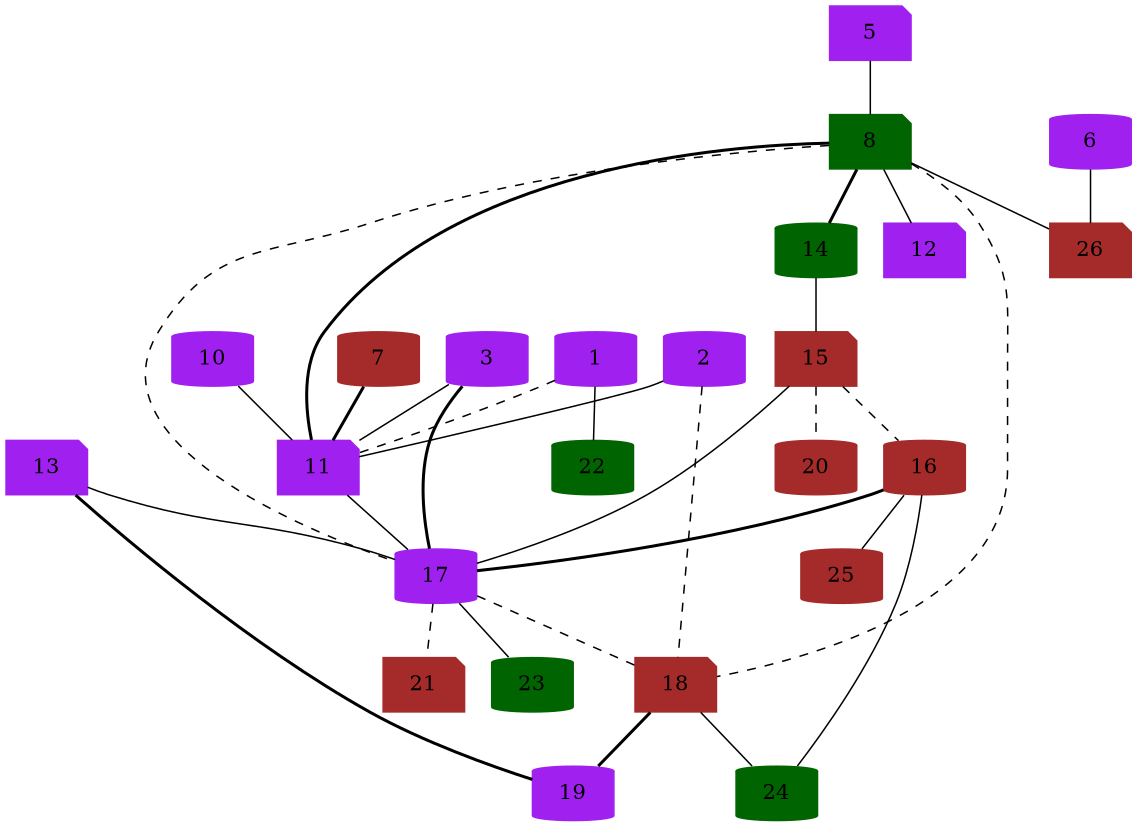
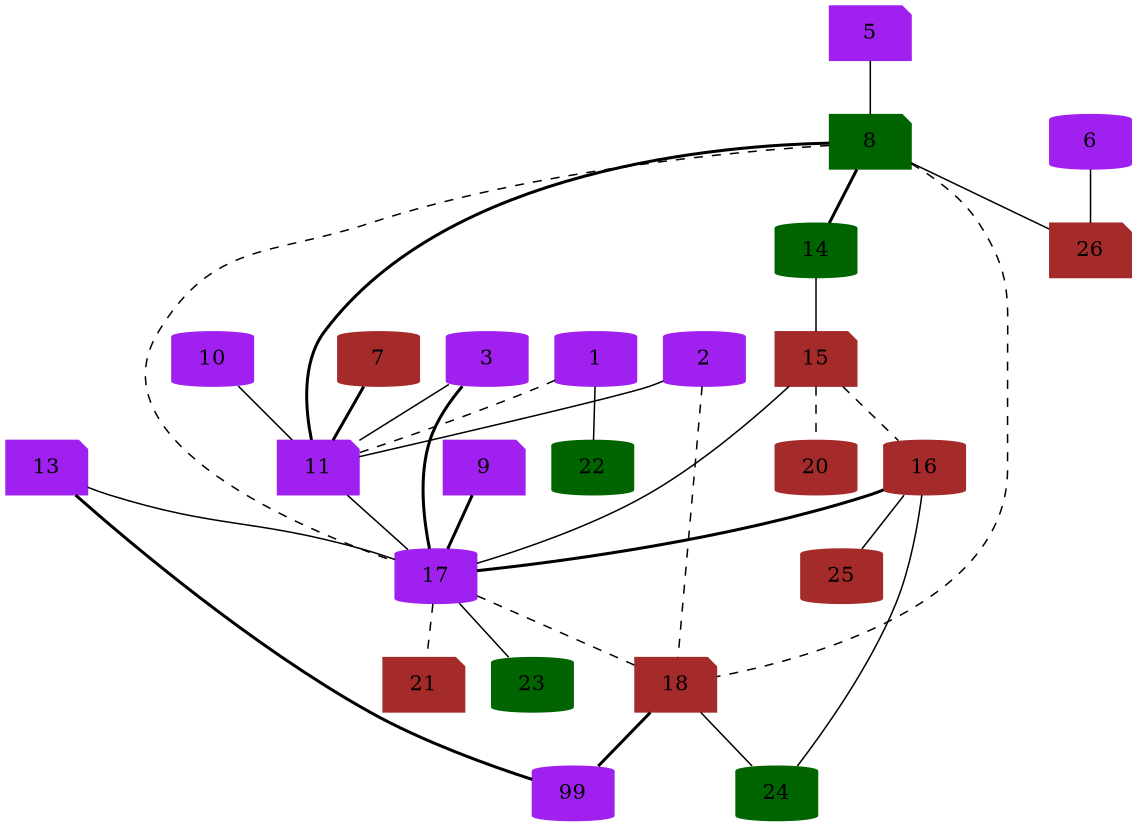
node "12": removed
node "9": added
node "19": label "19" -> "99"
